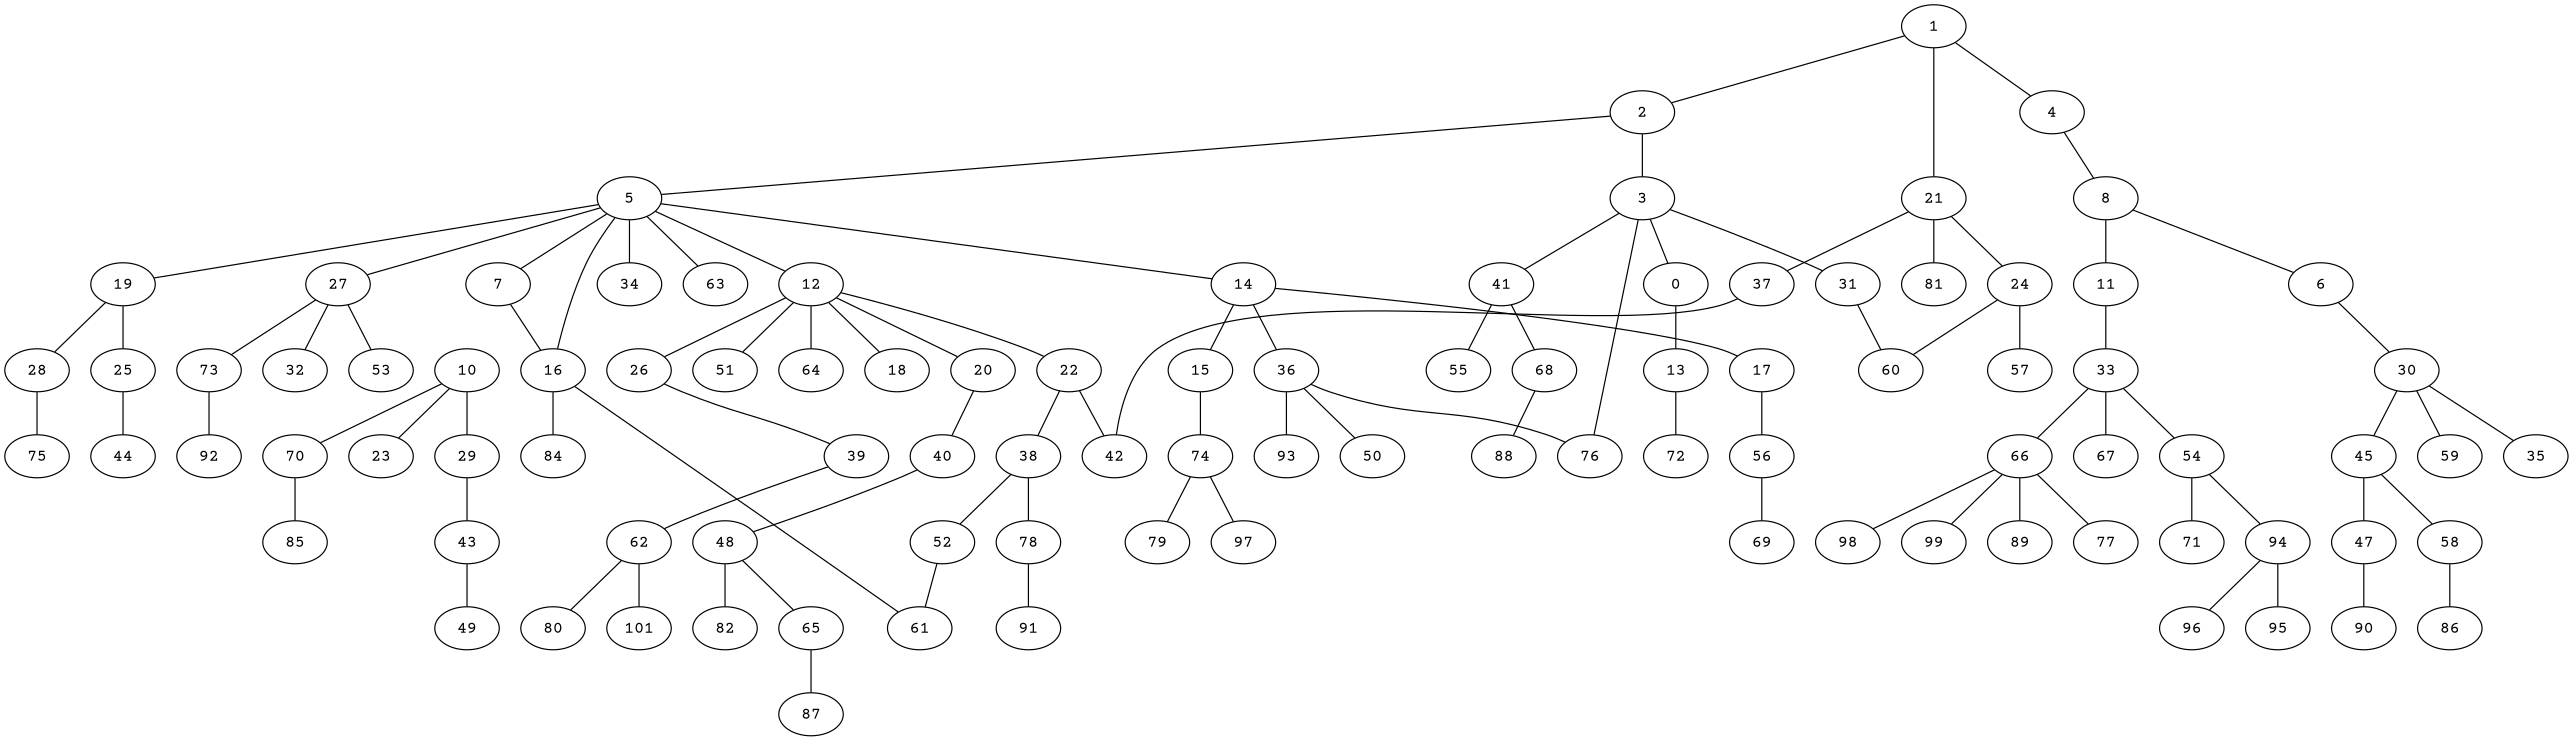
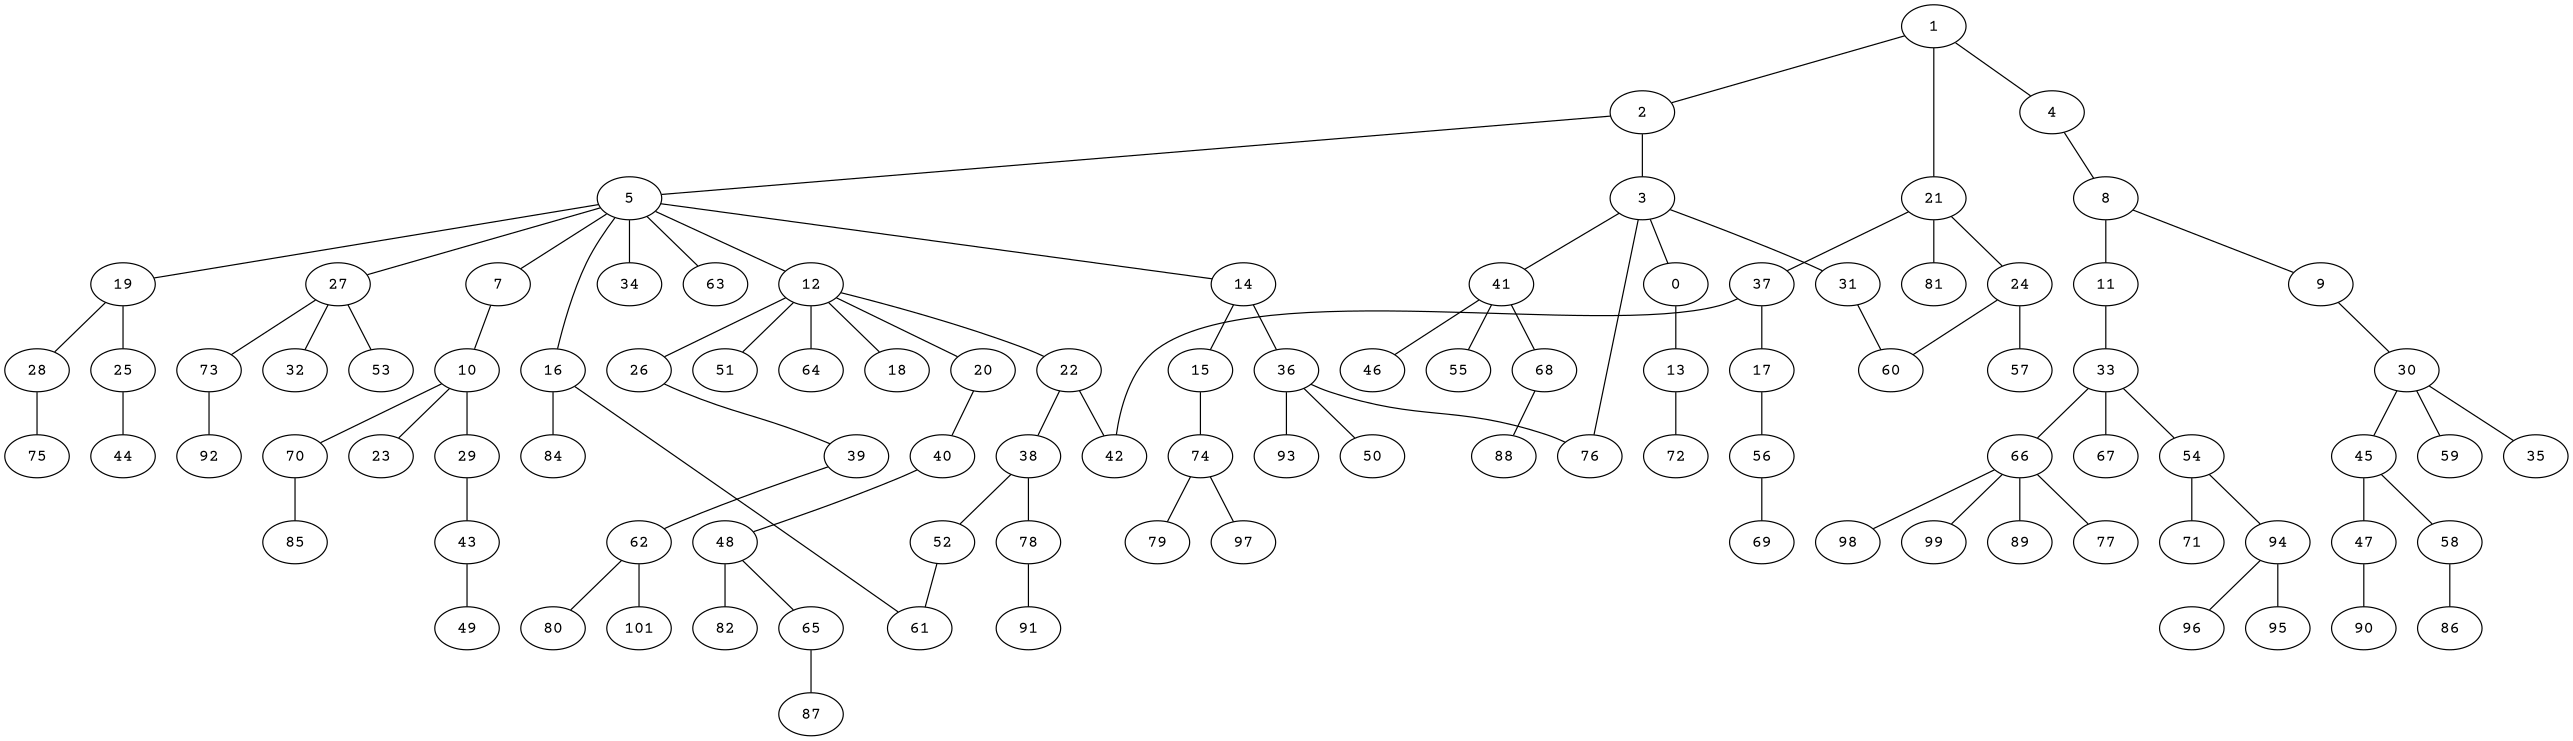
node "6": label "6" -> "9"
edge "14" -- "17": now "37" -- "17"
edge "7" -- "16": now "7" -- "10"
node "46": added
